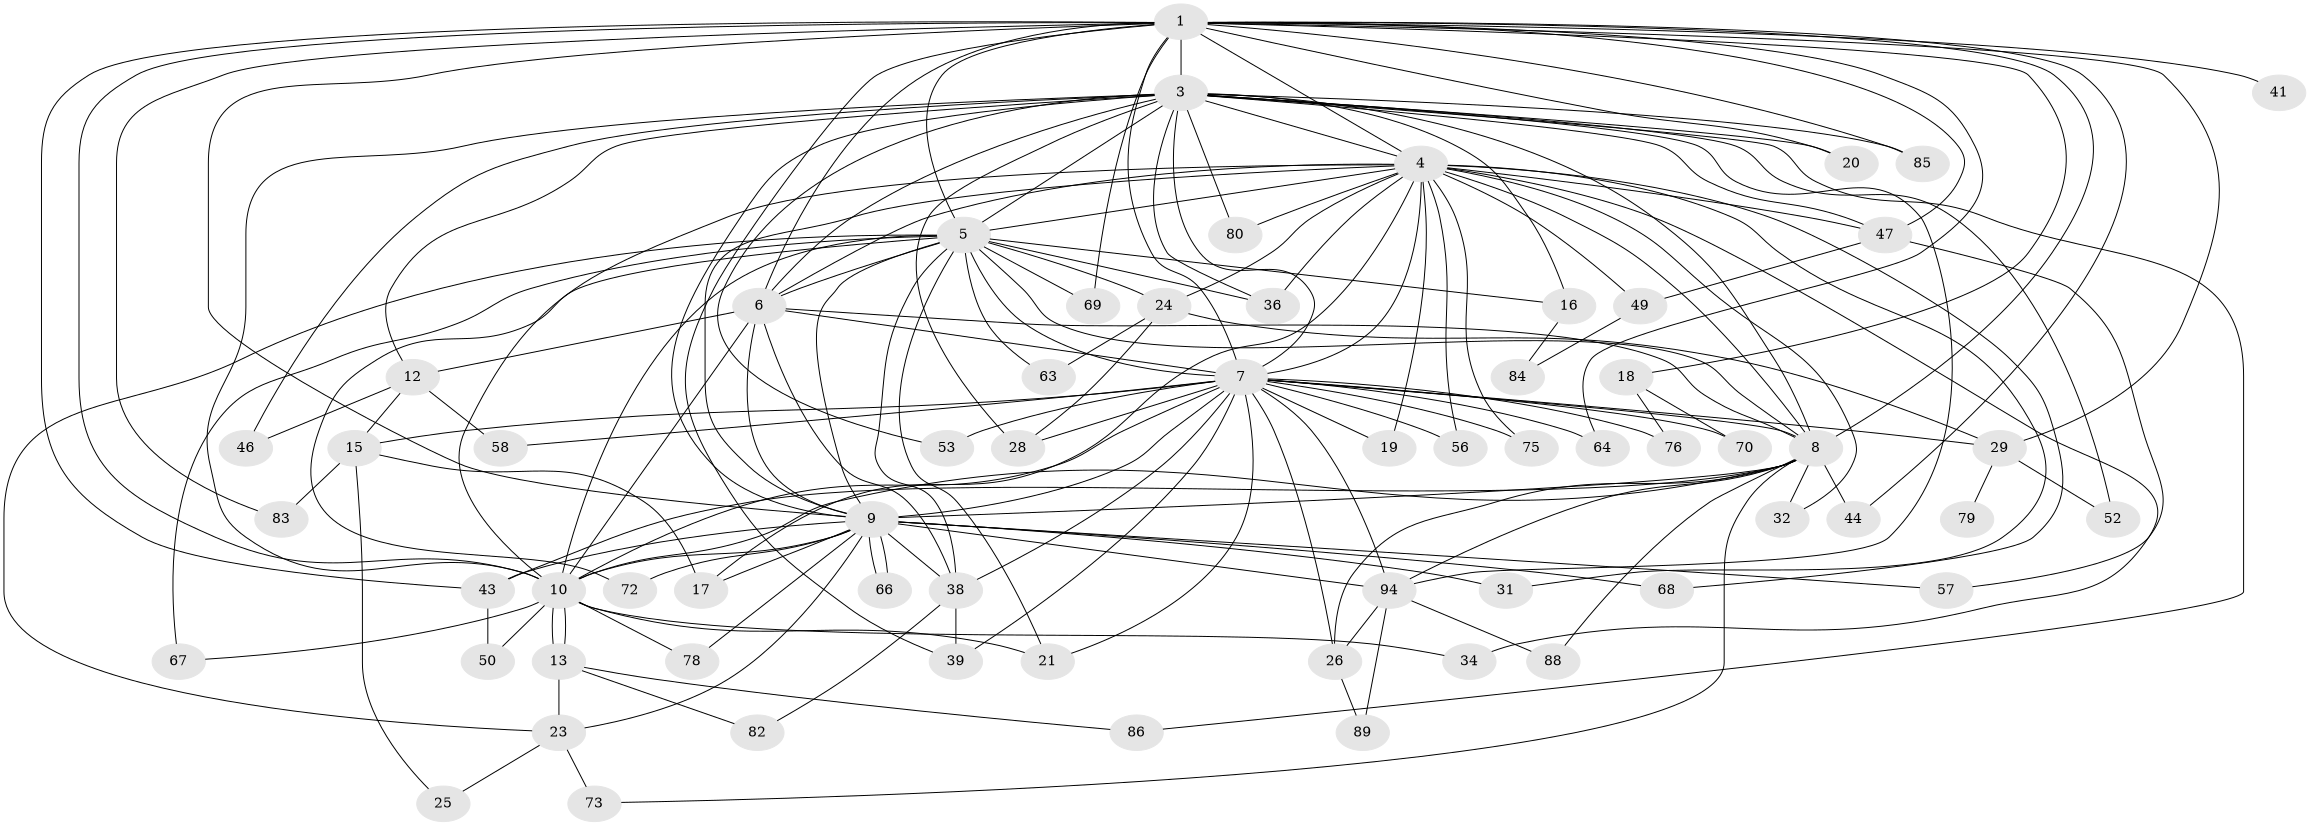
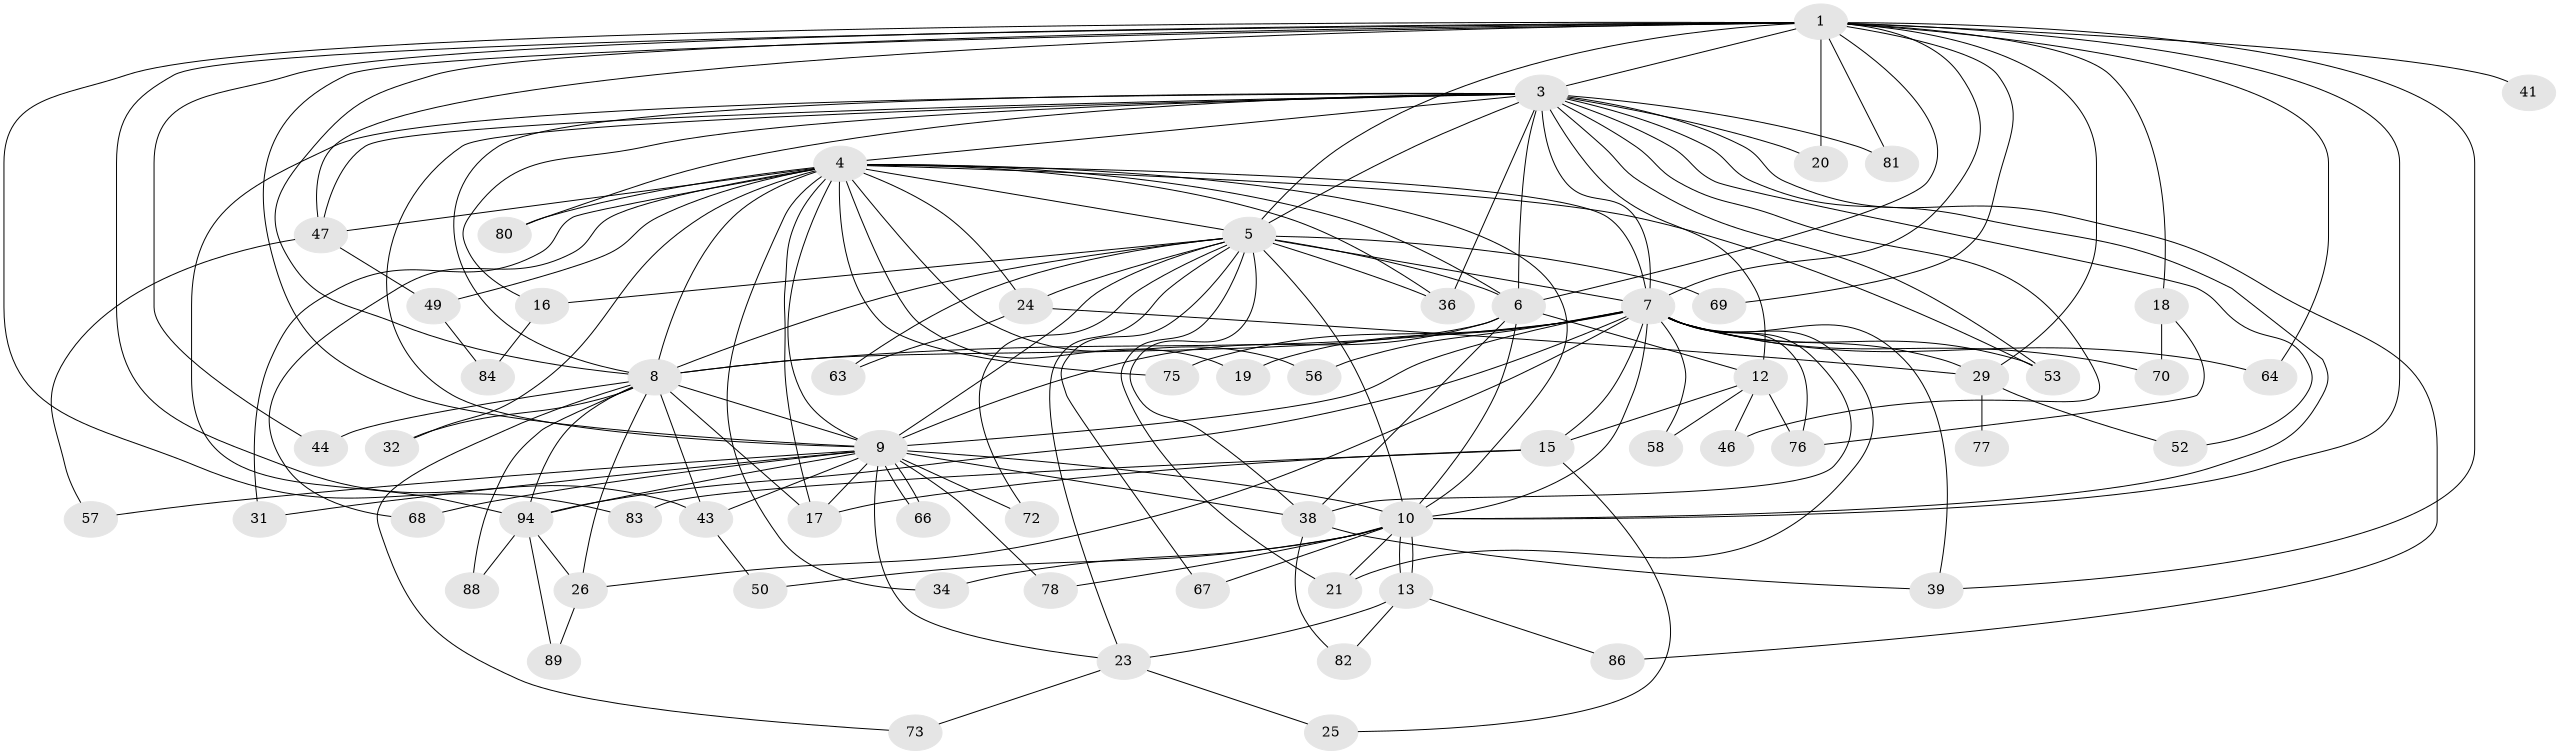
edge "1" -- "4": now "53" -- "4"
node "85": label "85" -> "81"
edge "6" -- "7": removed
edge "12" -- "76": added
node "28": removed
edge "8" -- "10": now "8" -- "17"
node "79": label "79" -> "77"
